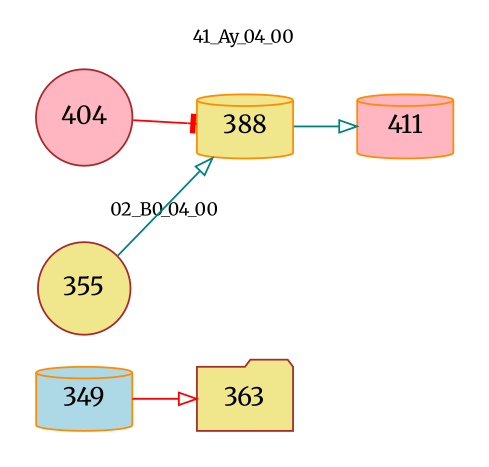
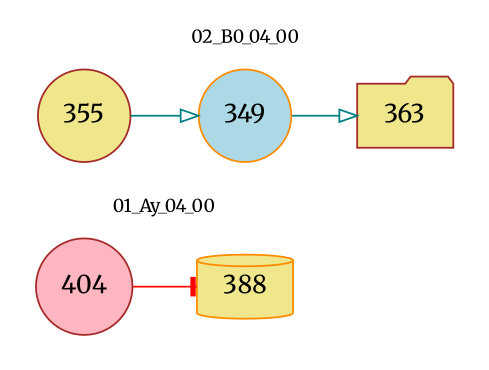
cluster "41_Ay_04_00": label "41_Ay_04_00" -> "01_Ay_04_00"
node "411": removed
edge "355" -> "388": now "355" -> "349"
node "349": shape cylinder -> circle
edge "349" -> "363": color red -> teal
